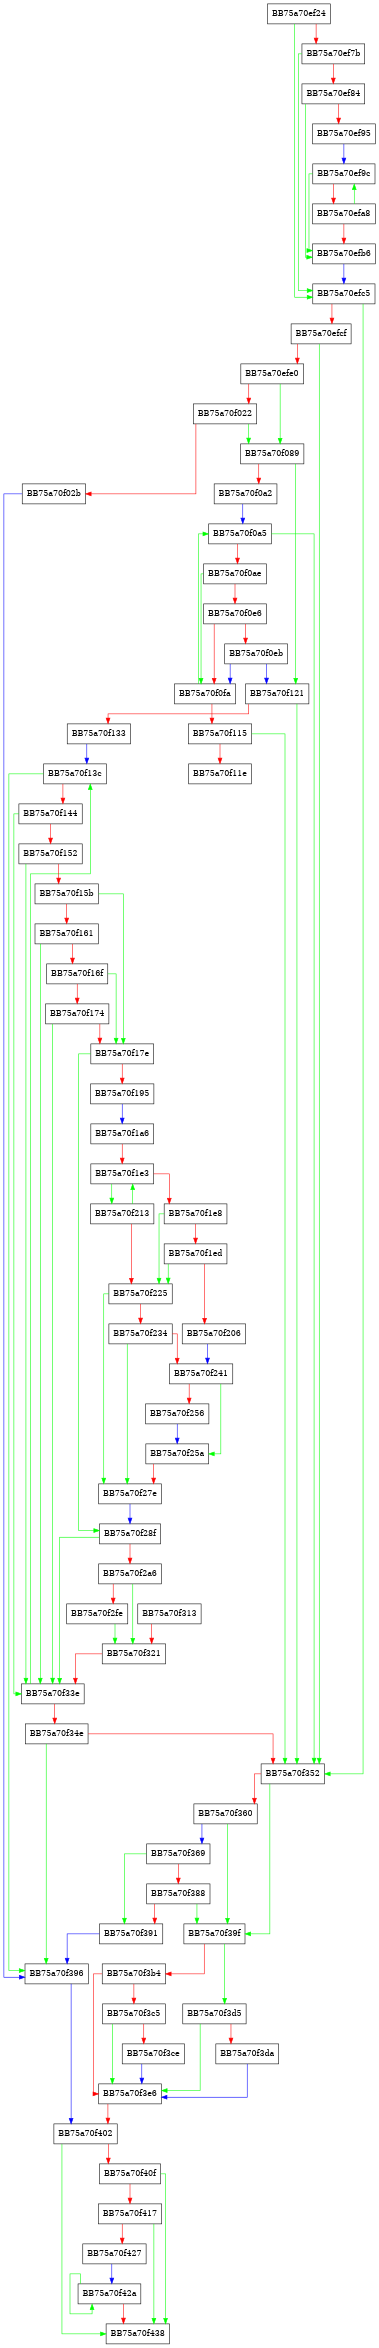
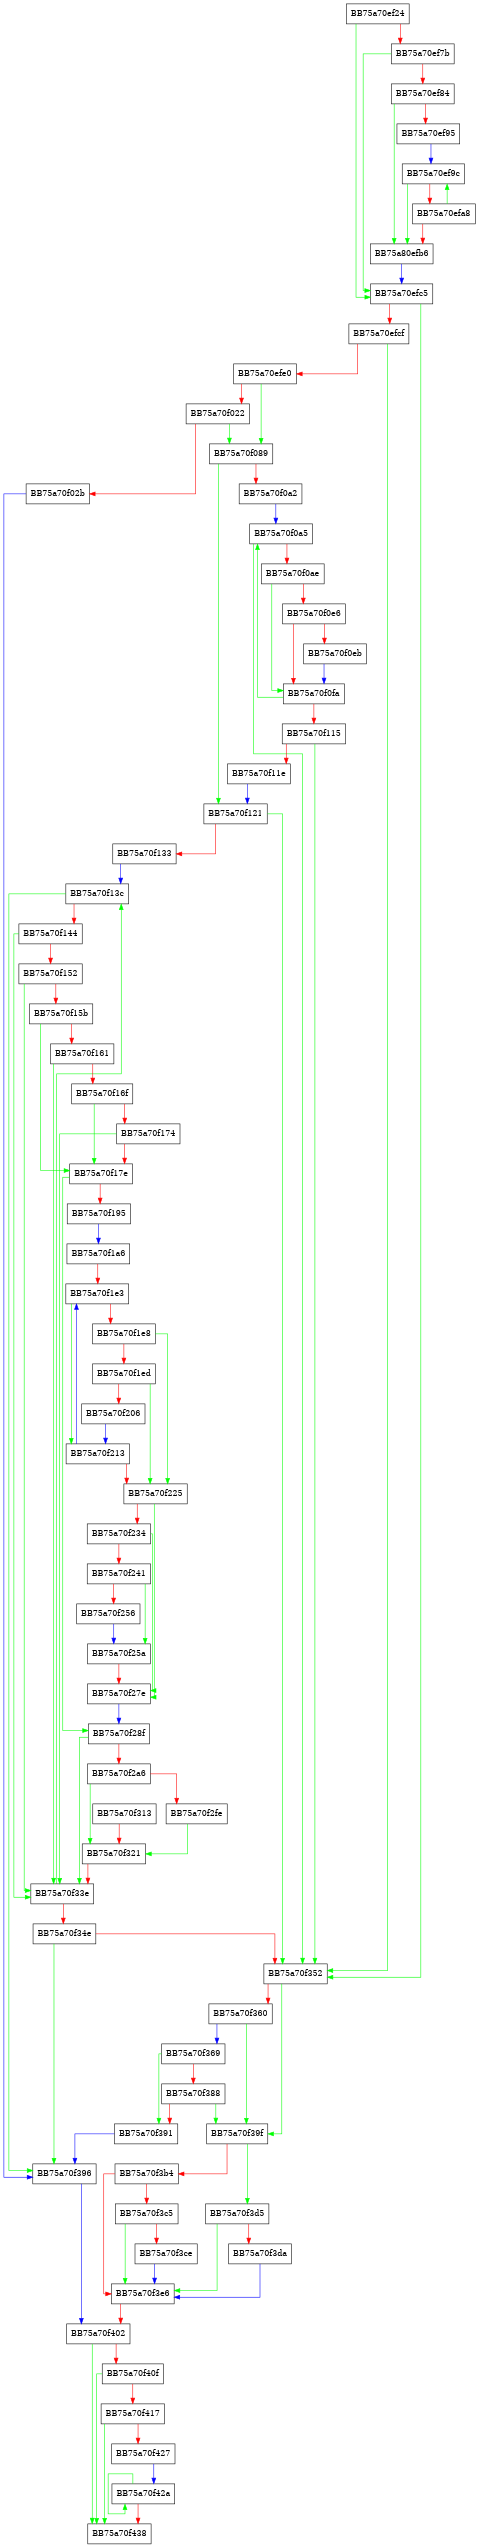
node "BB75a70efb6": label "BB75a70efb6" -> "BB75a80efb6"
edge "BB75a70f0eb" -> "BB75a70f121": now "BB75a70f11e" -> "BB75a70f121"
edge "BB75a70f213" -> "BB75a70f1e3": color green -> blue
edge "BB75a70f206" -> "BB75a70f241": now "BB75a70f206" -> "BB75a70f213"
